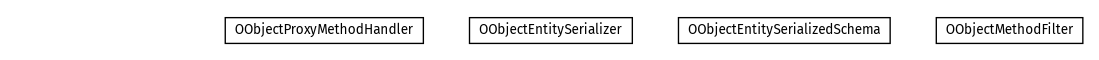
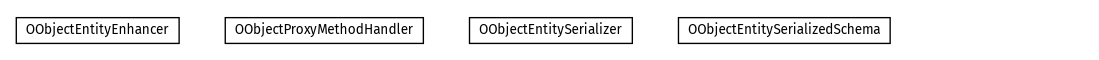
node "OObjectEntityEnhancer": added
node "OObjectMethodFilter": removed
